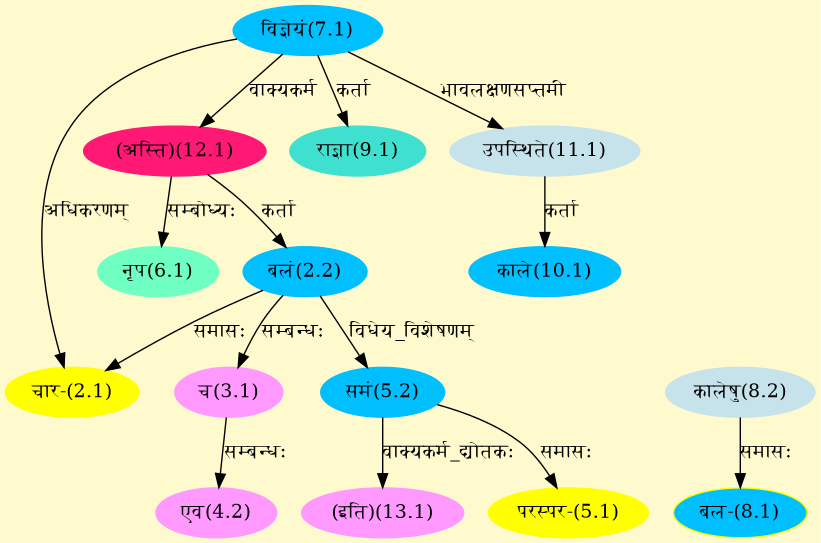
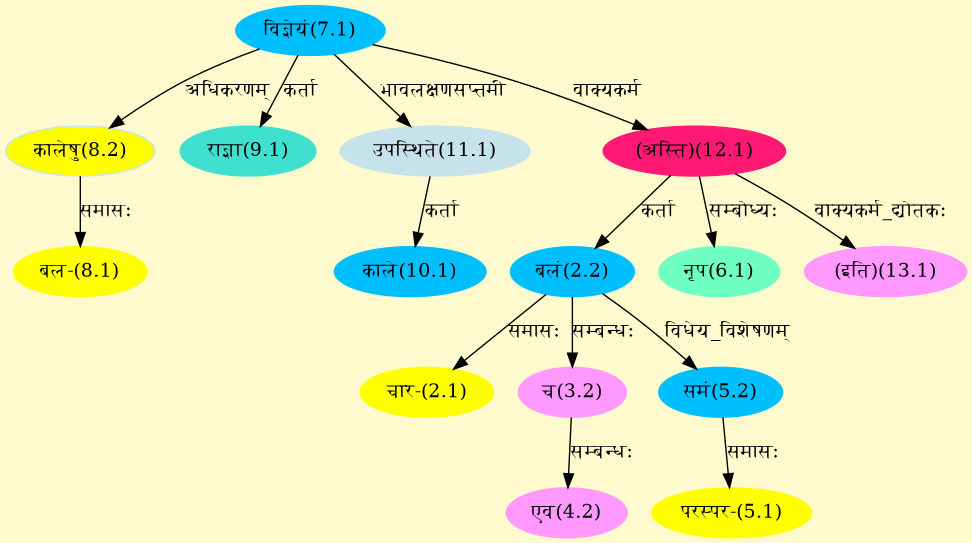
edge "विज्ञेयं(7.1)" -> "चार-(2.1)": now "विज्ञेयं(7.1)" -> "कालेषु(8.2)"
node "च(3.1)": label "च(3.1)" -> "च(3.2)"
node "कालेषु(8.2)": fillcolor #c6e2eb -> #ffff00
edge "समं(5.2)" -> "(इति)(13.1)": now "(अस्ति)(12.1)" -> "(इति)(13.1)"
node "बल-(8.1)": fillcolor #00bfff -> #ffff00
